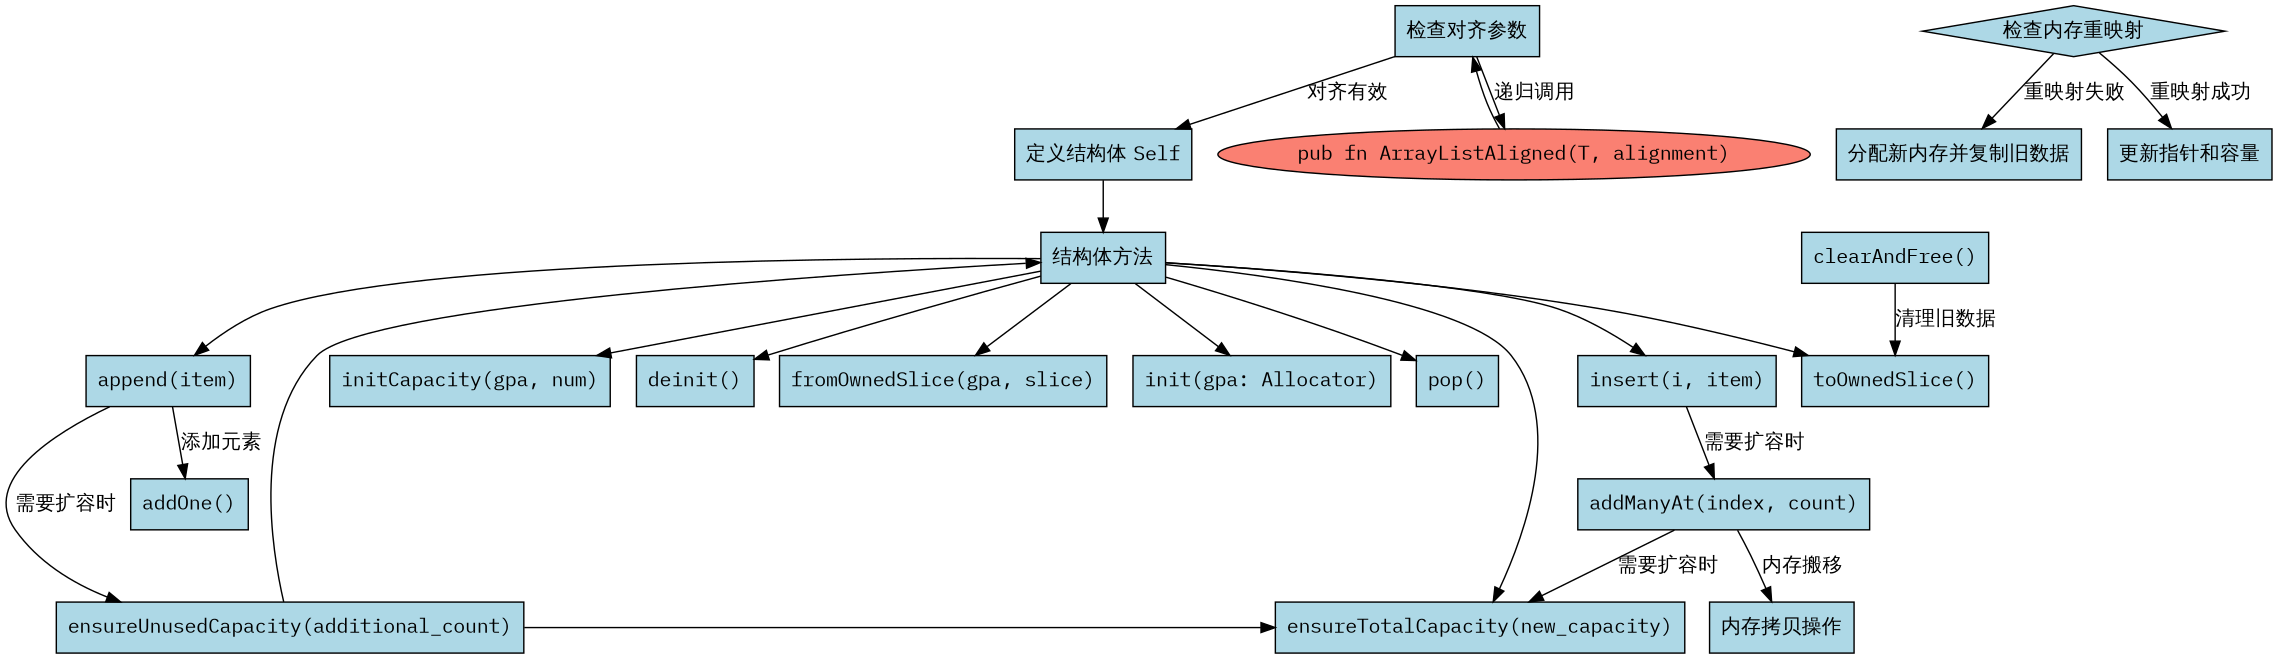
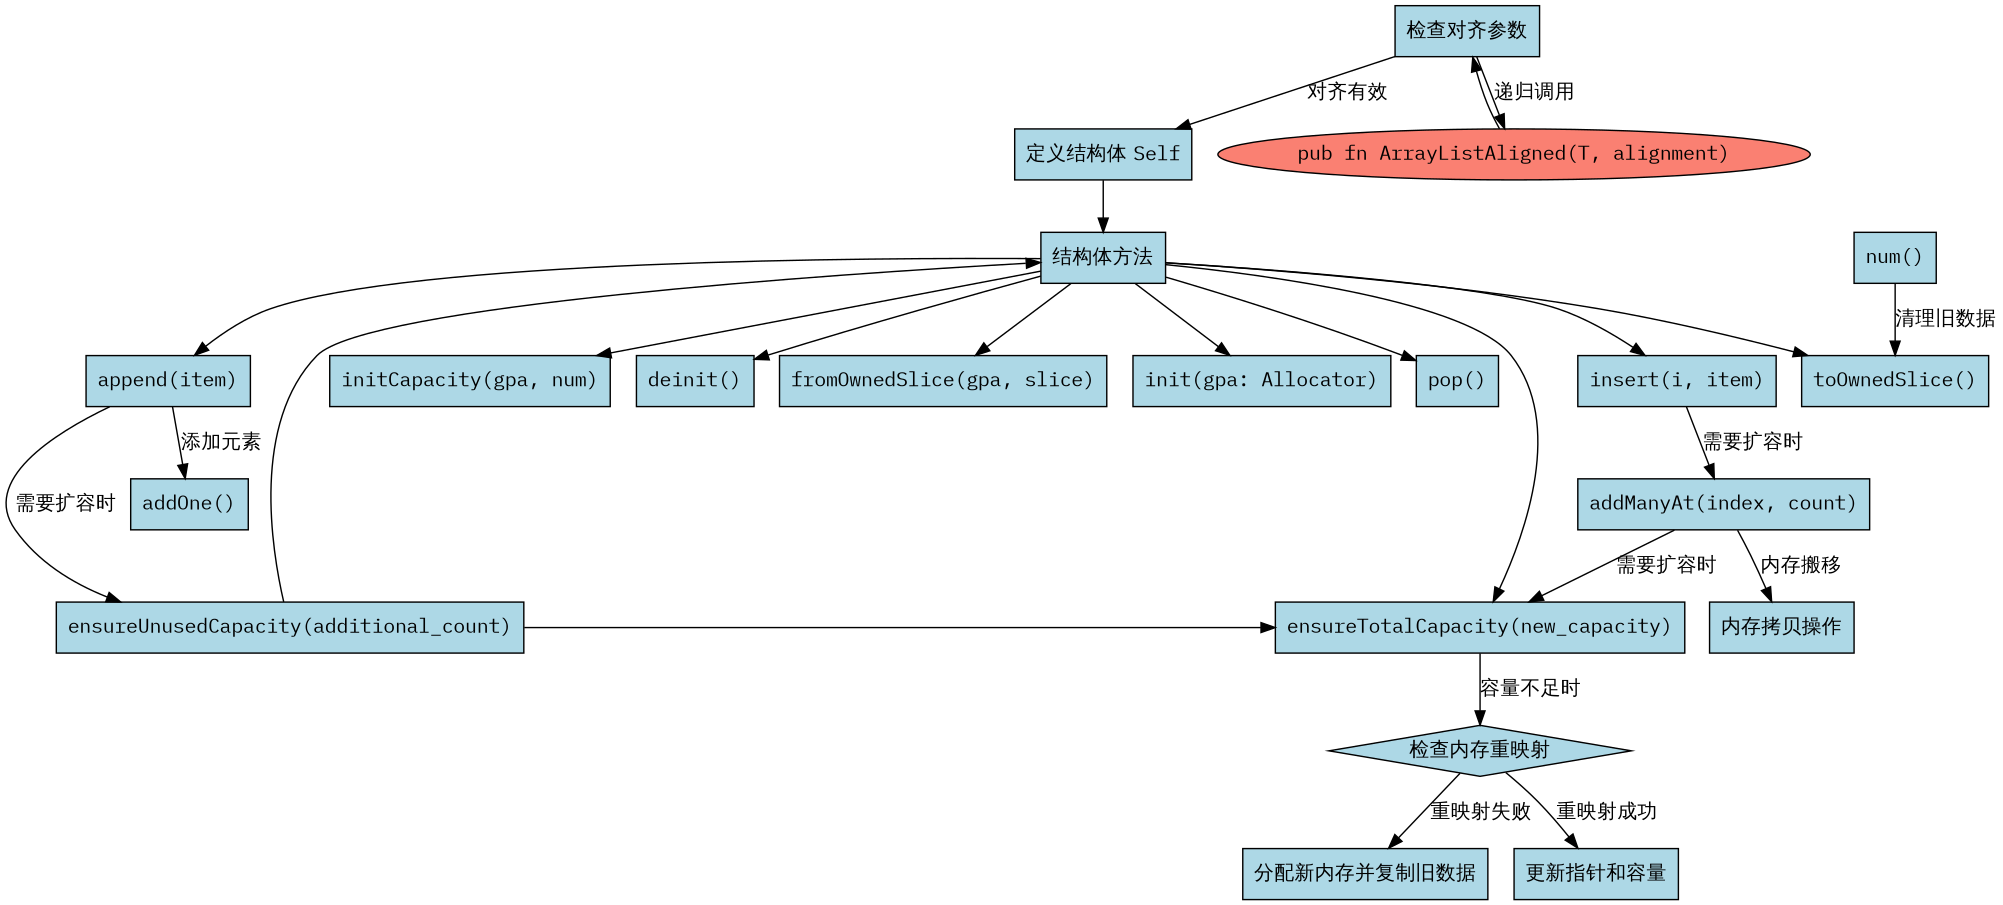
node "clearAndFree()": label "clearAndFree()" -> "num()"
edge "ensureTotalCapacity(new_capacity)" -> "检查内存重映射": added, label "容量不足时"
